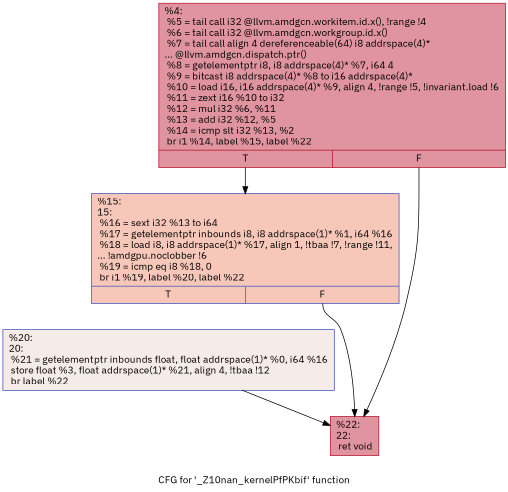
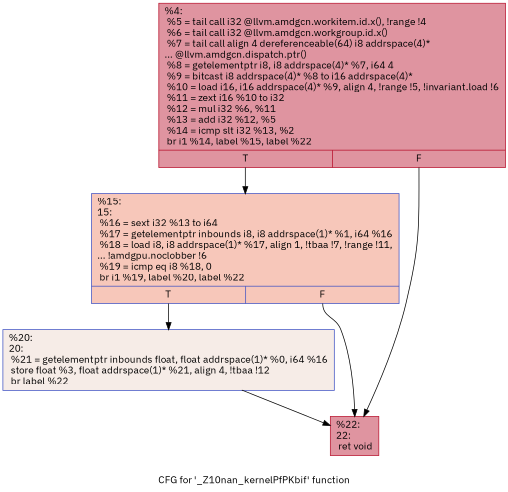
edge "%15:" -> "%20:": added
